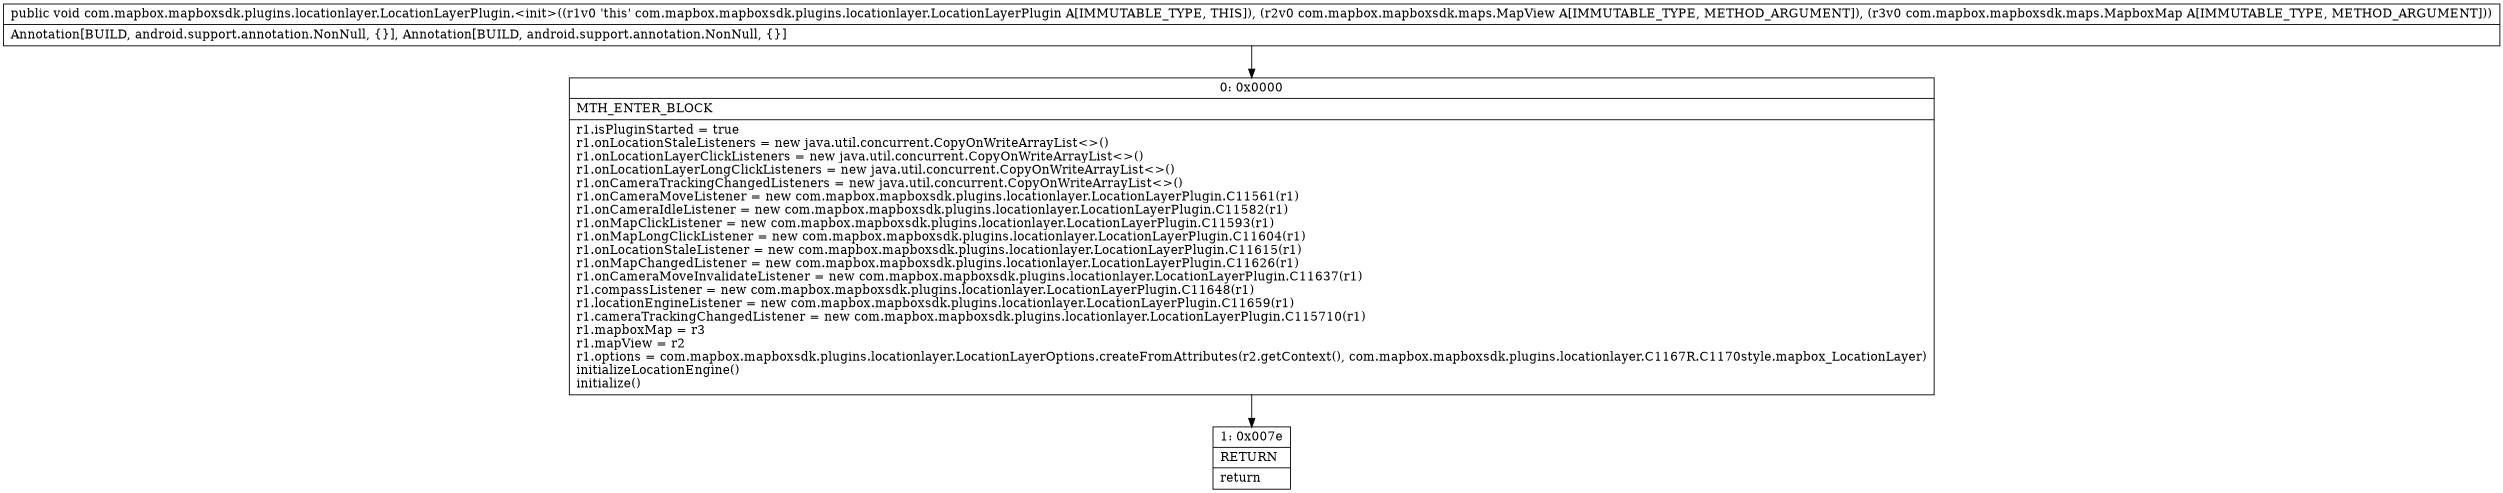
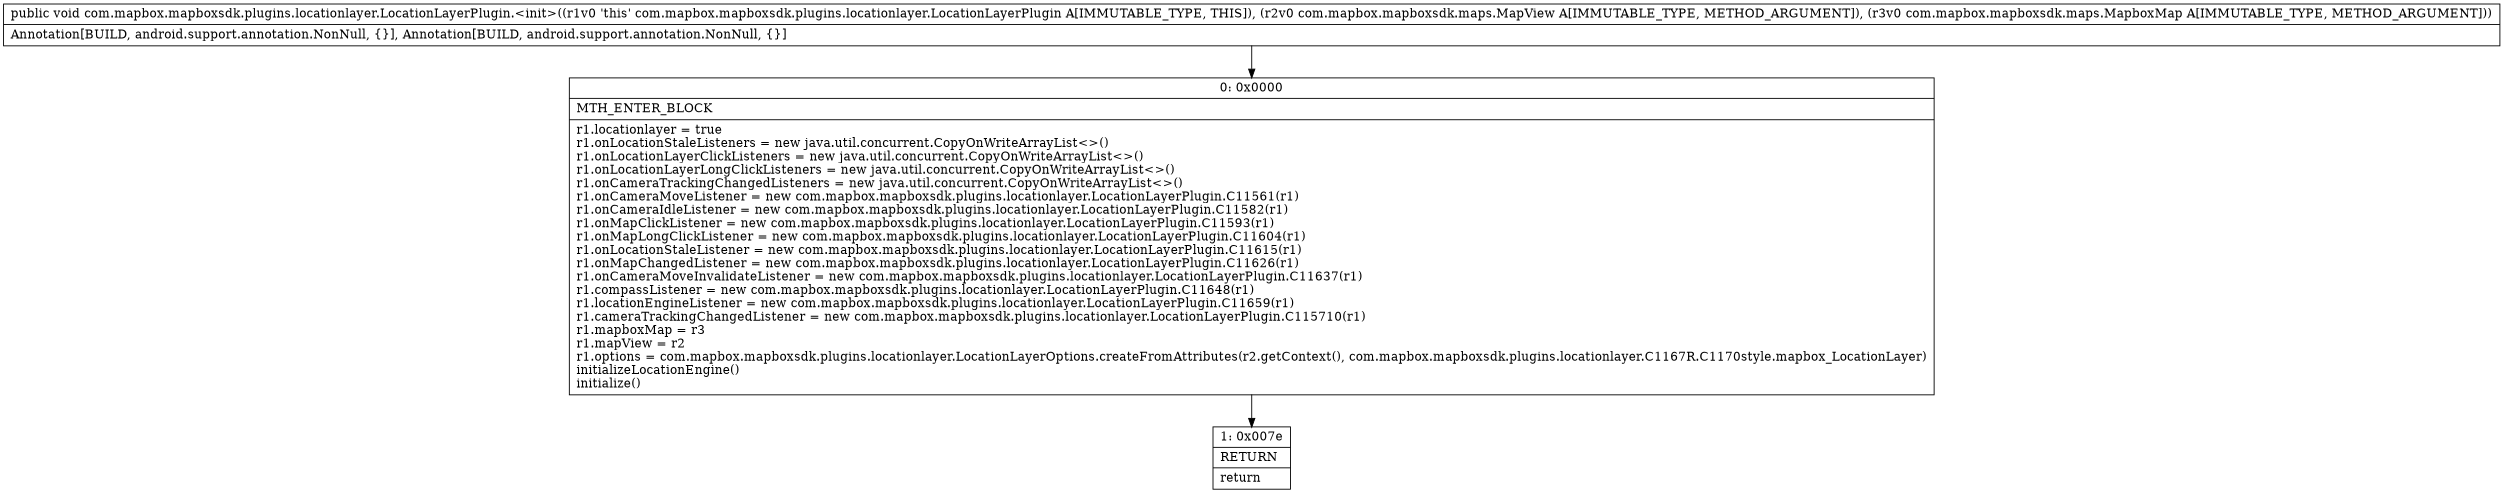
node "0: 0x0000": text "r1.isPluginStarted = true" -> "r1.locationlayer = true"
